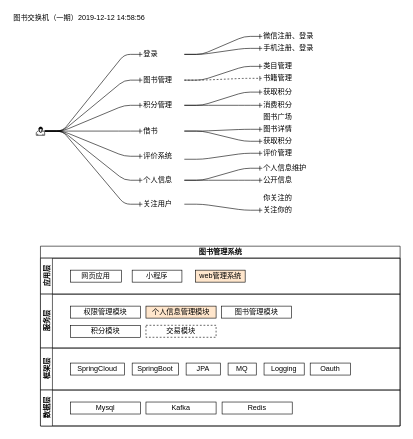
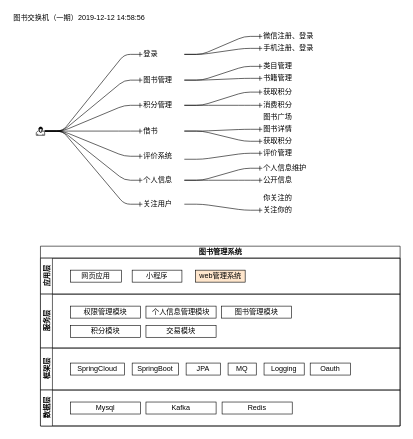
edge "图书管理" -> "书籍管理": style dashed -> solid
node "个人信息管理模块": fillcolor #ffe6cc -> #ffffff
node "交易模块": style dashed -> solid
